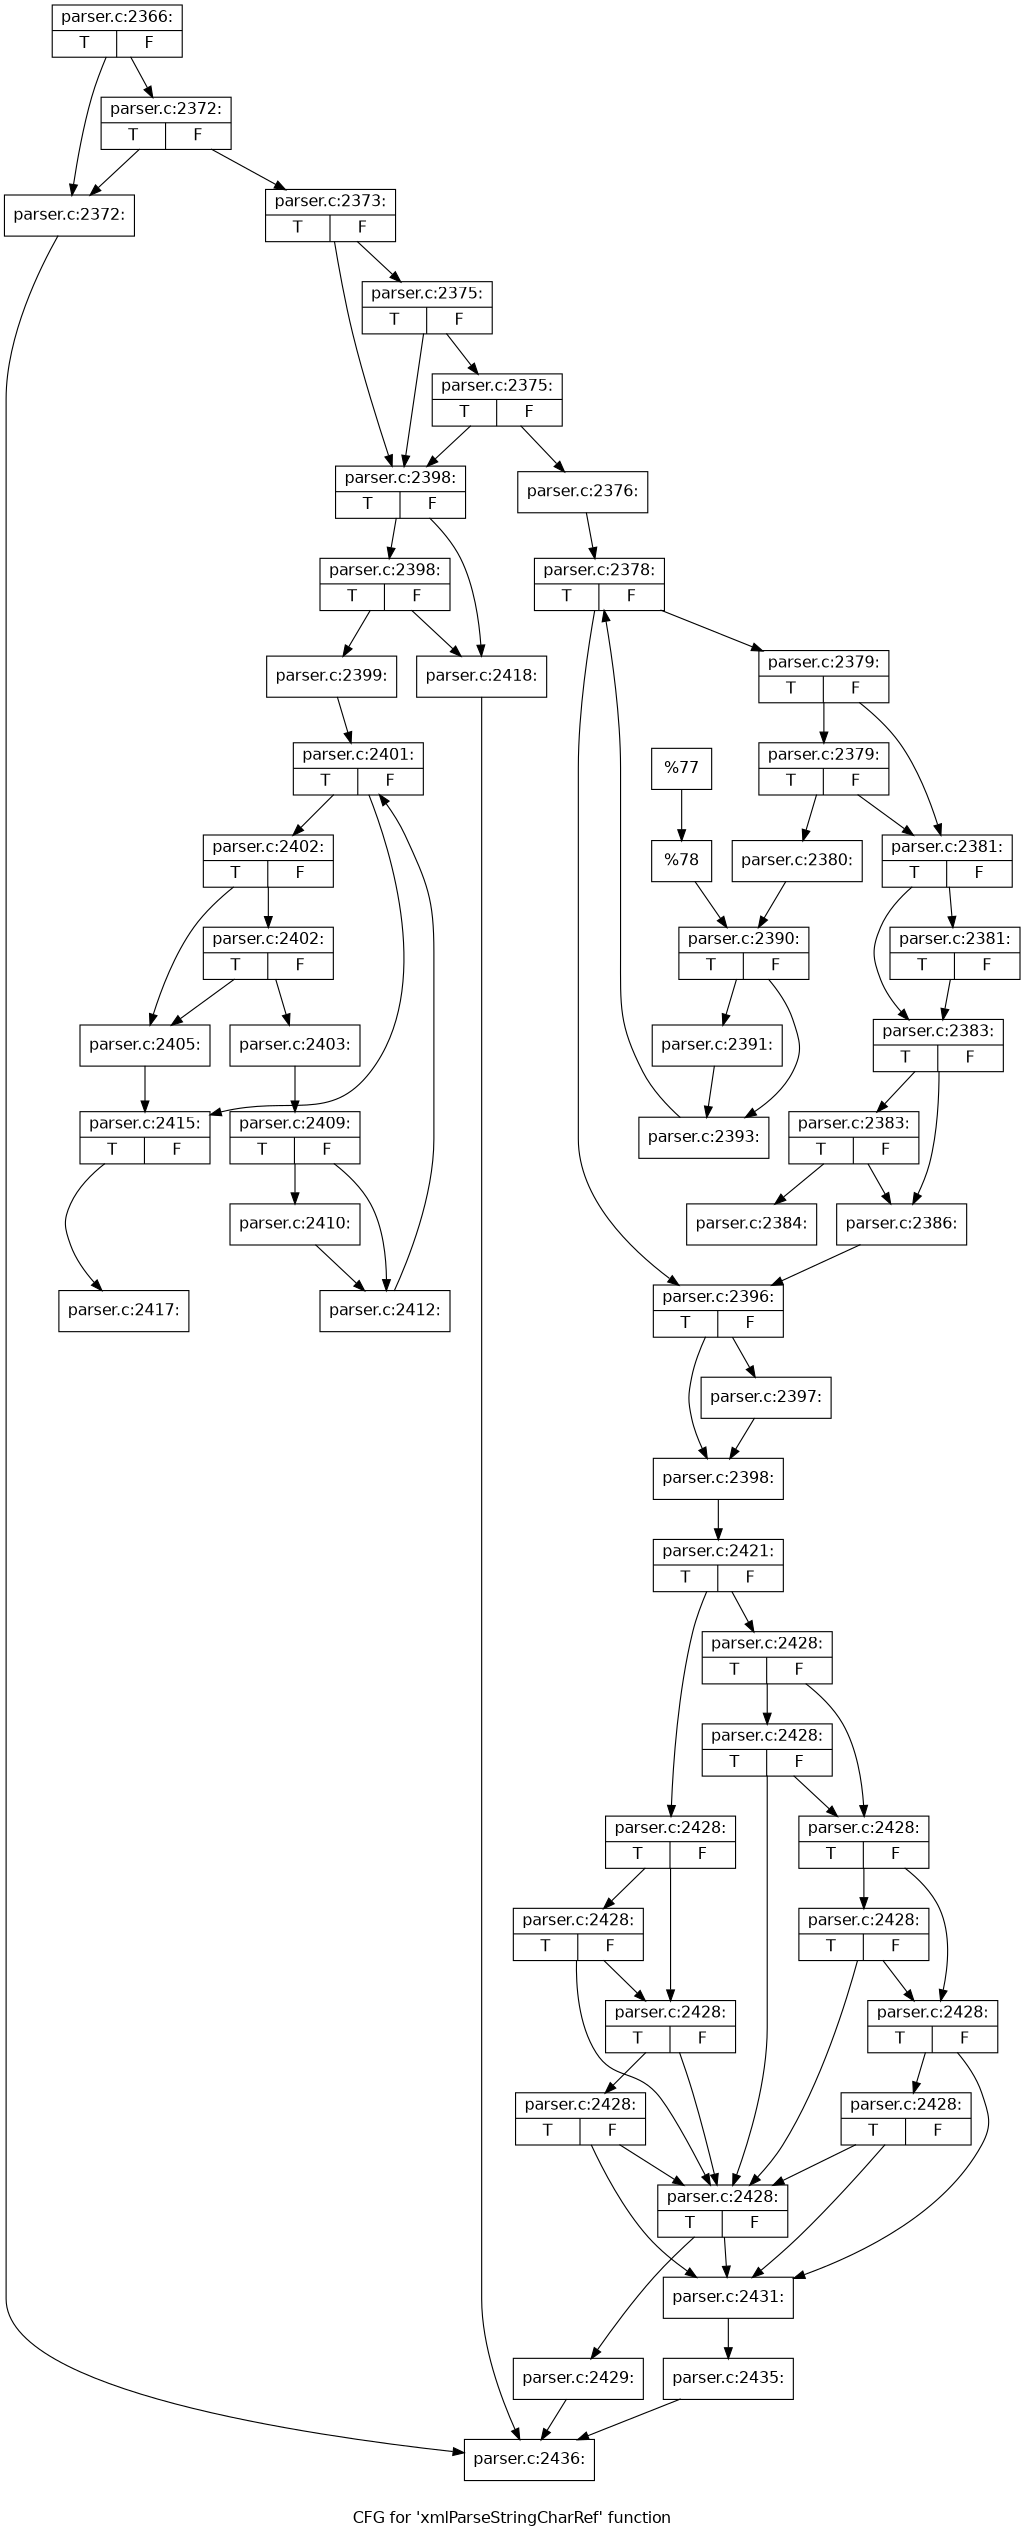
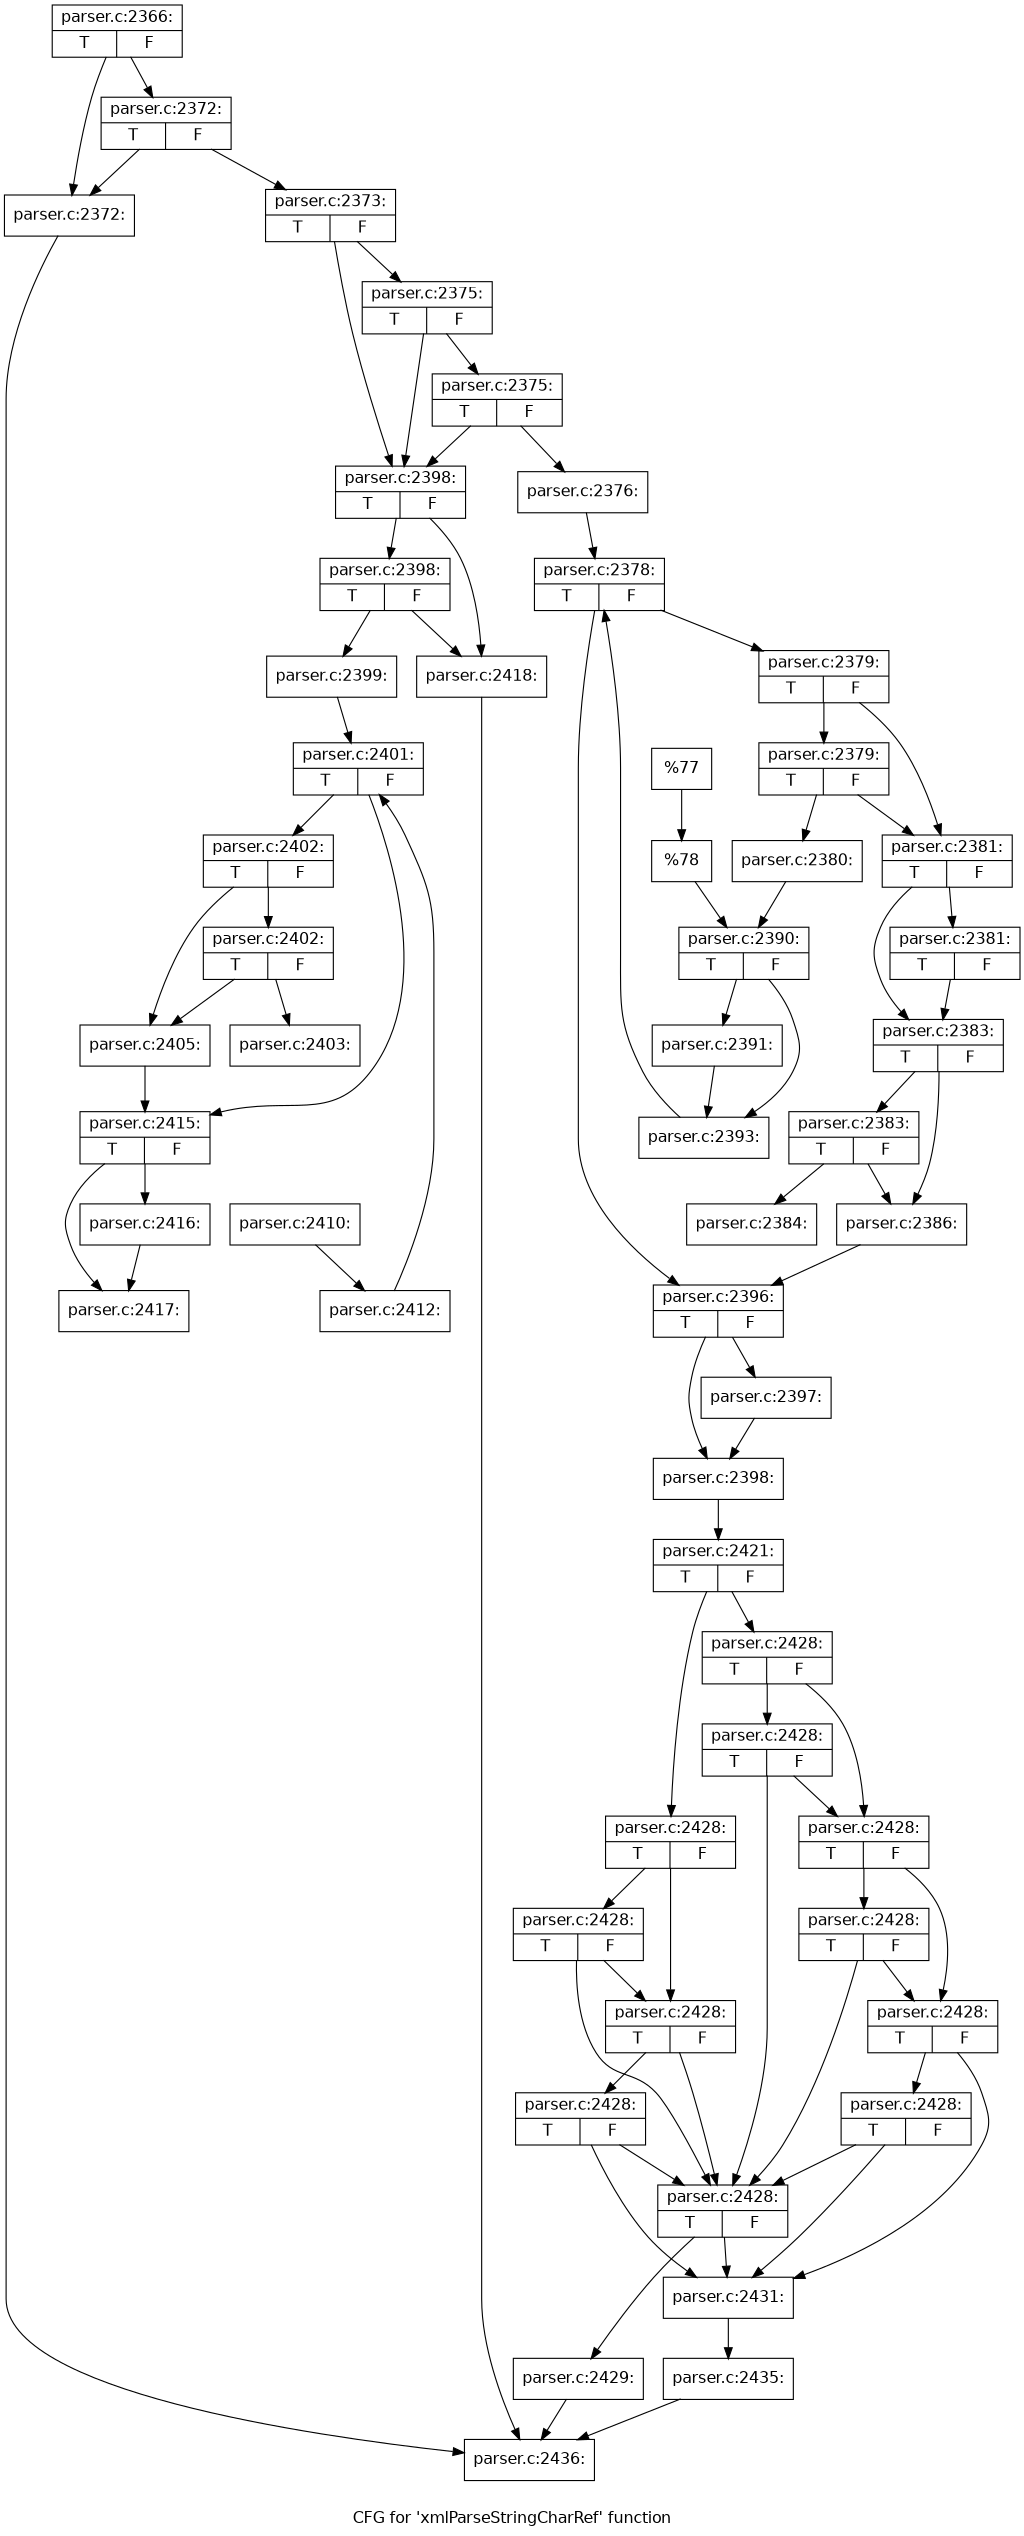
node "parser.c:2409:": removed
node "parser.c:2416:": added
